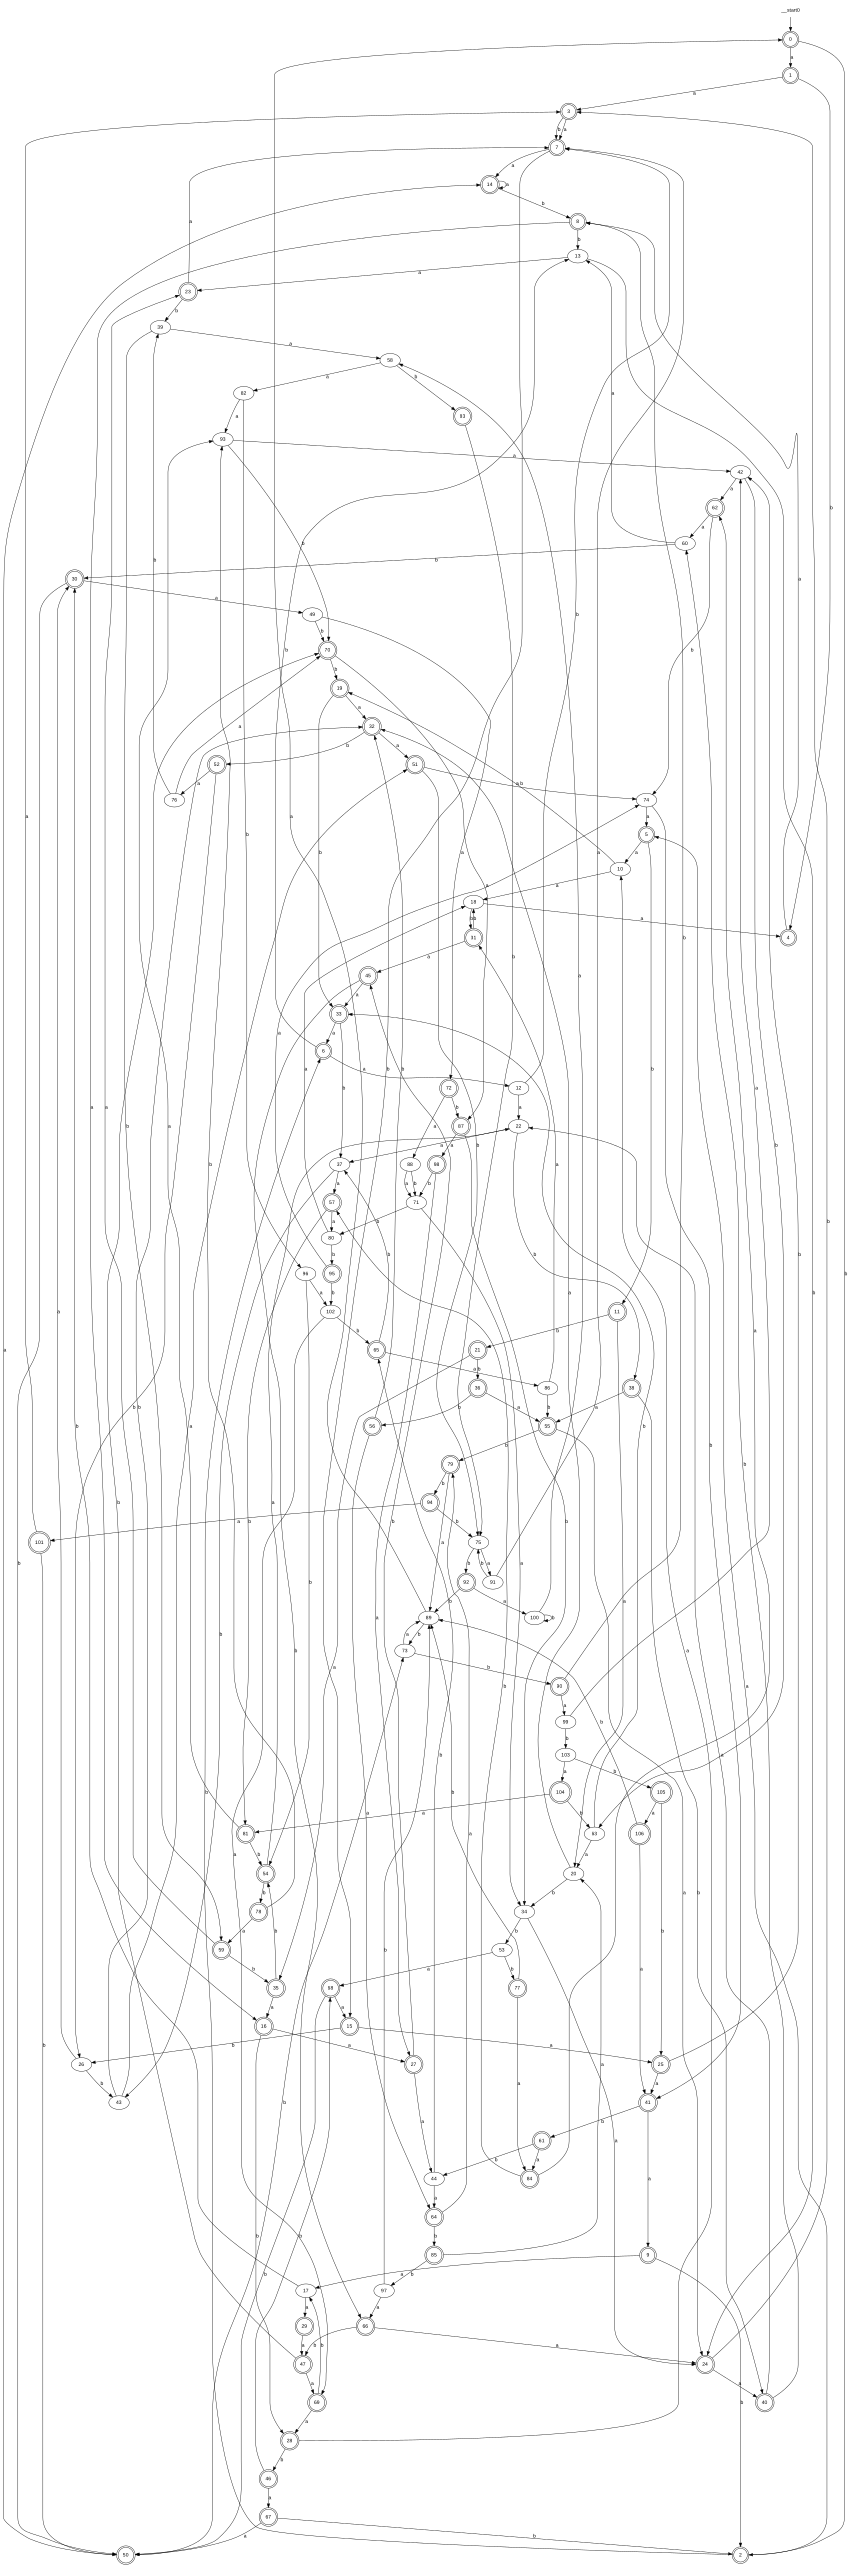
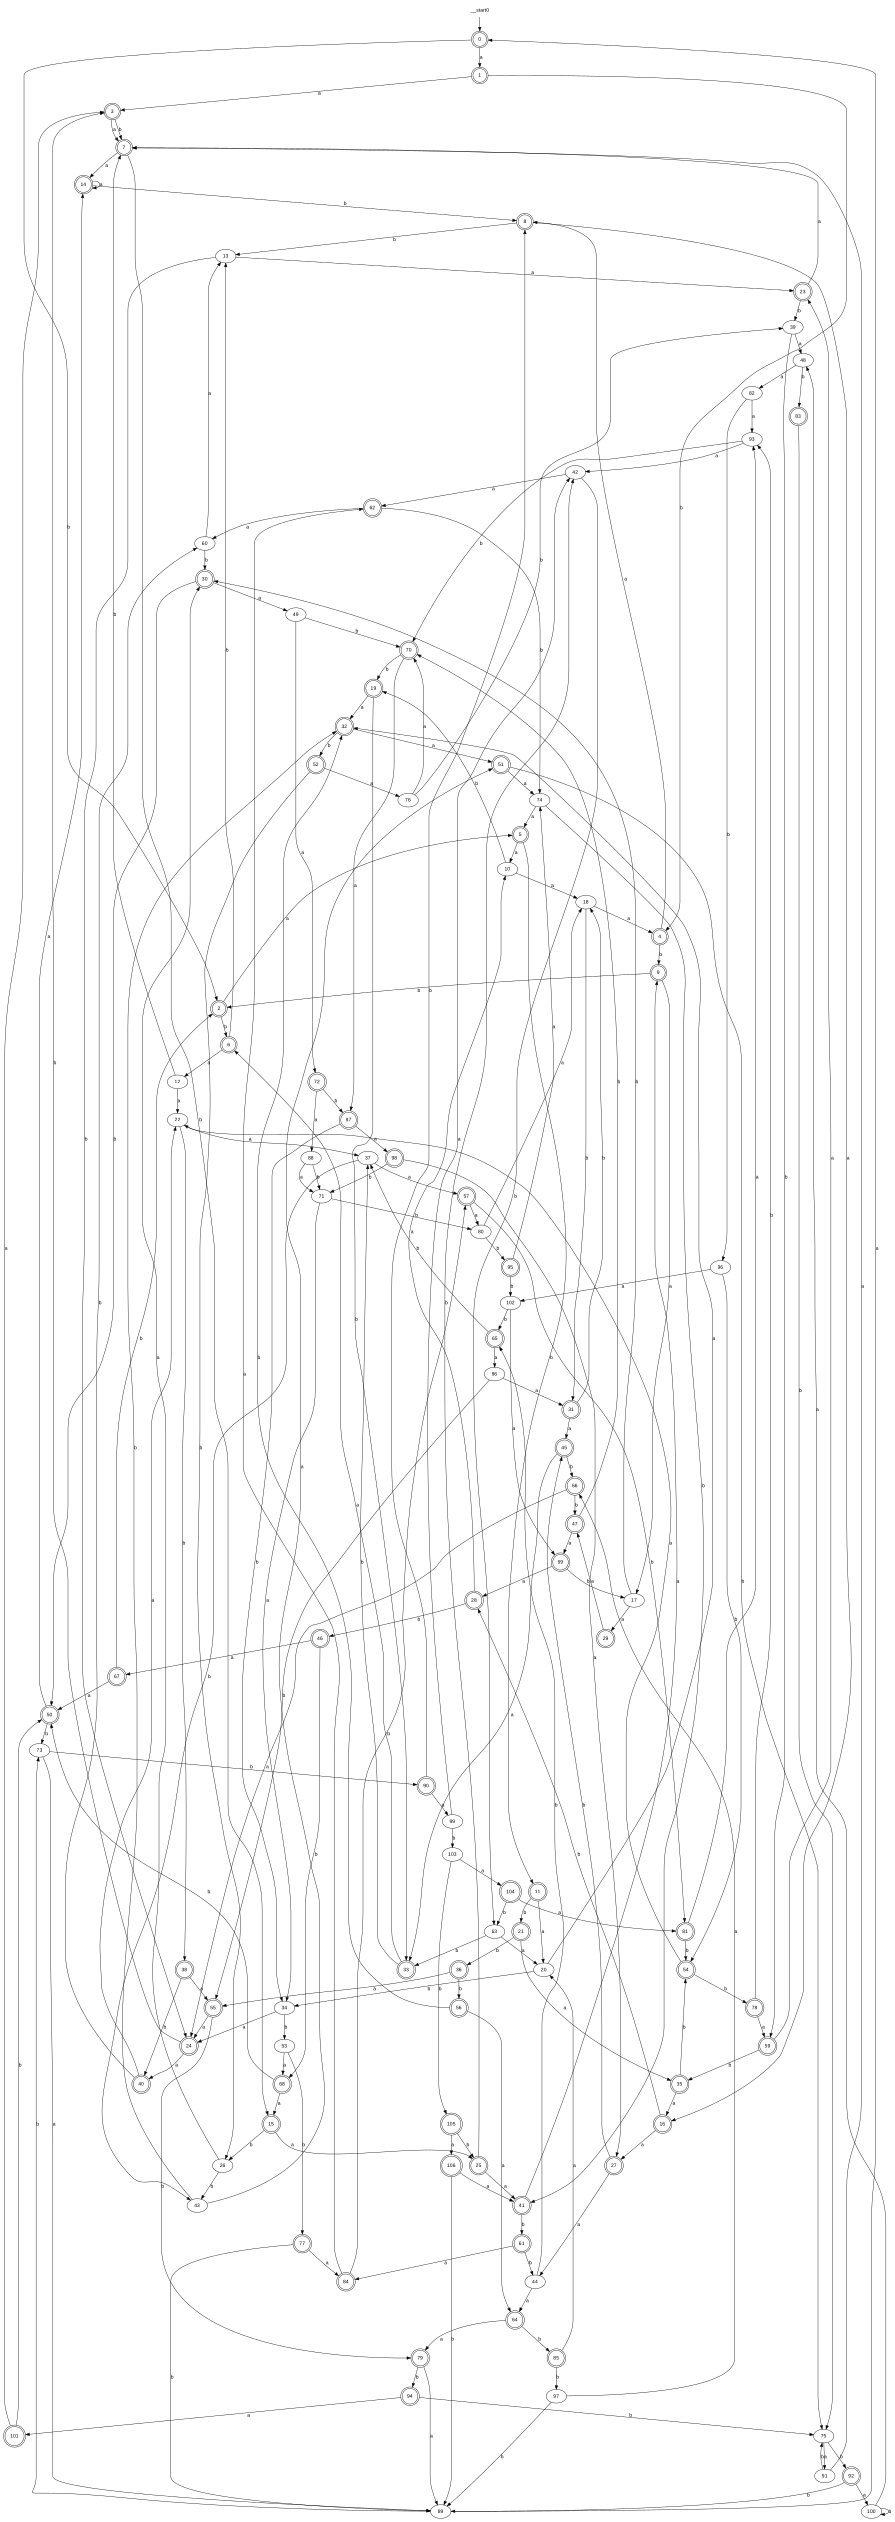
node "58": label "58" -> "48"
edge "4" -> "9": added, label "b"
